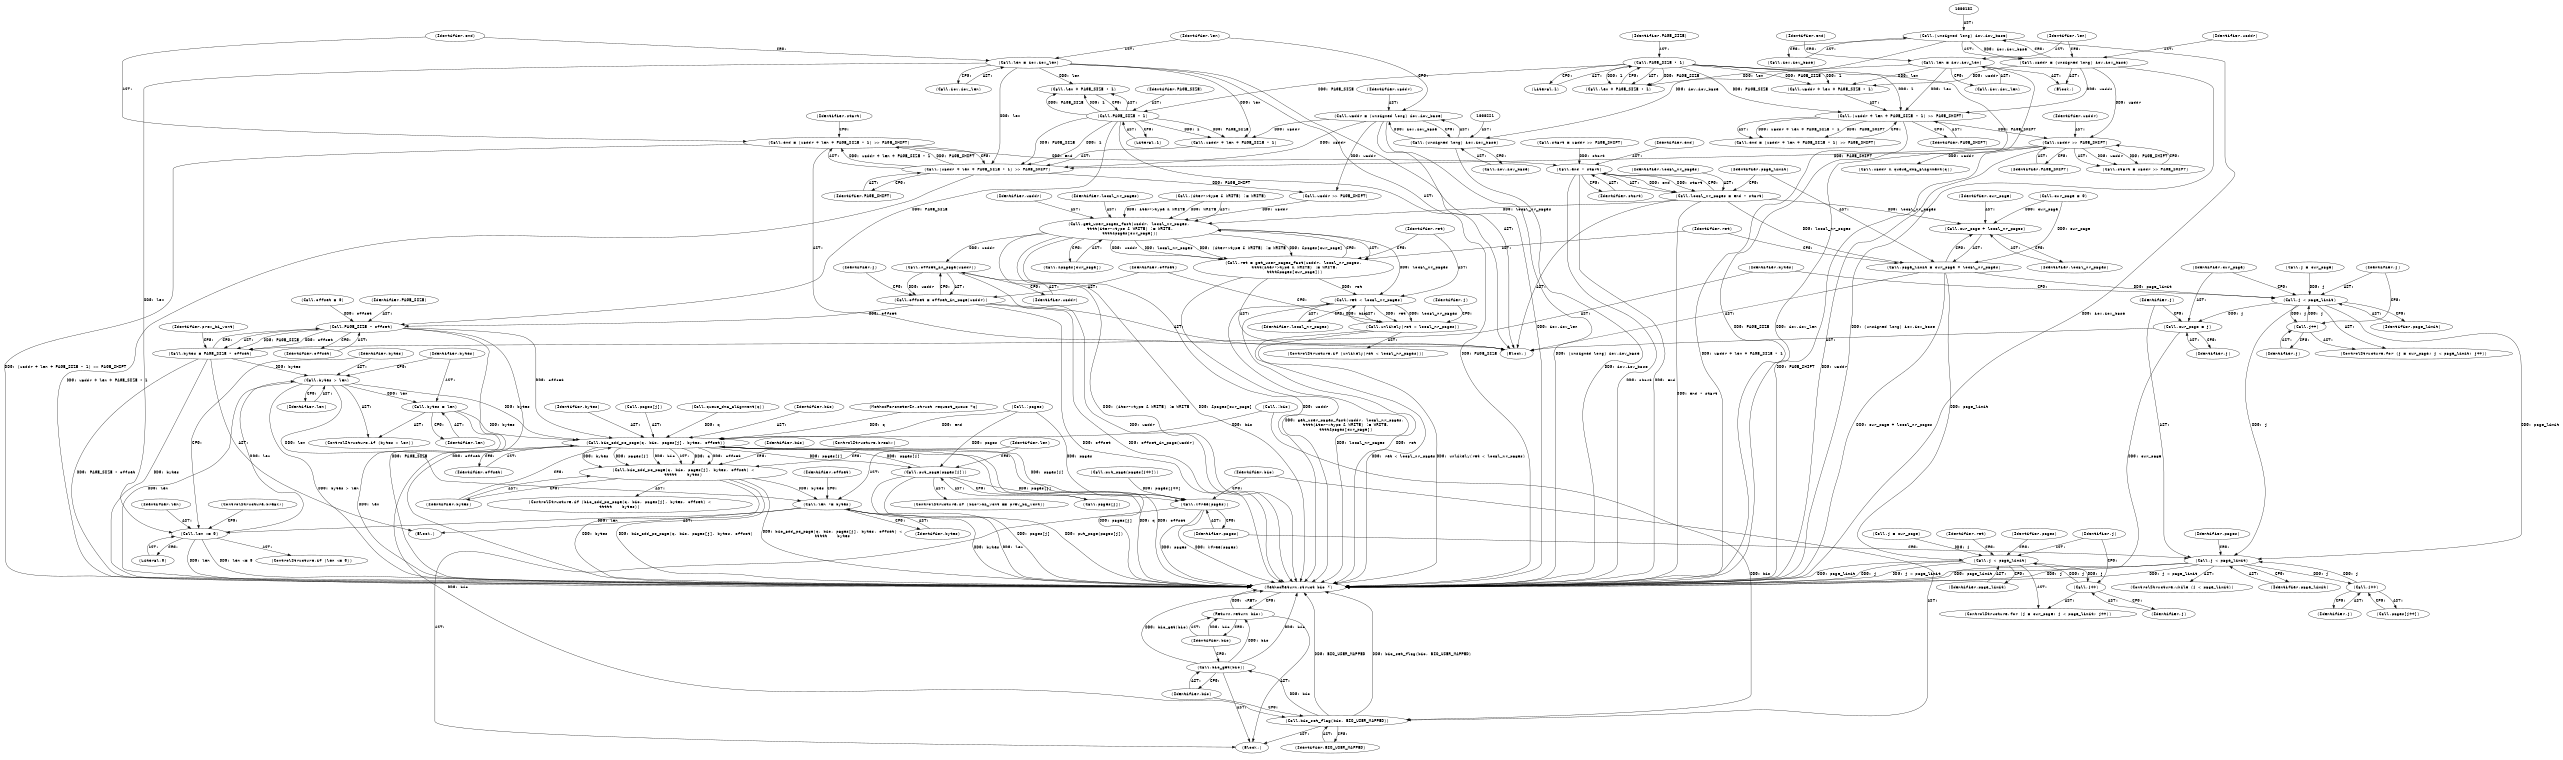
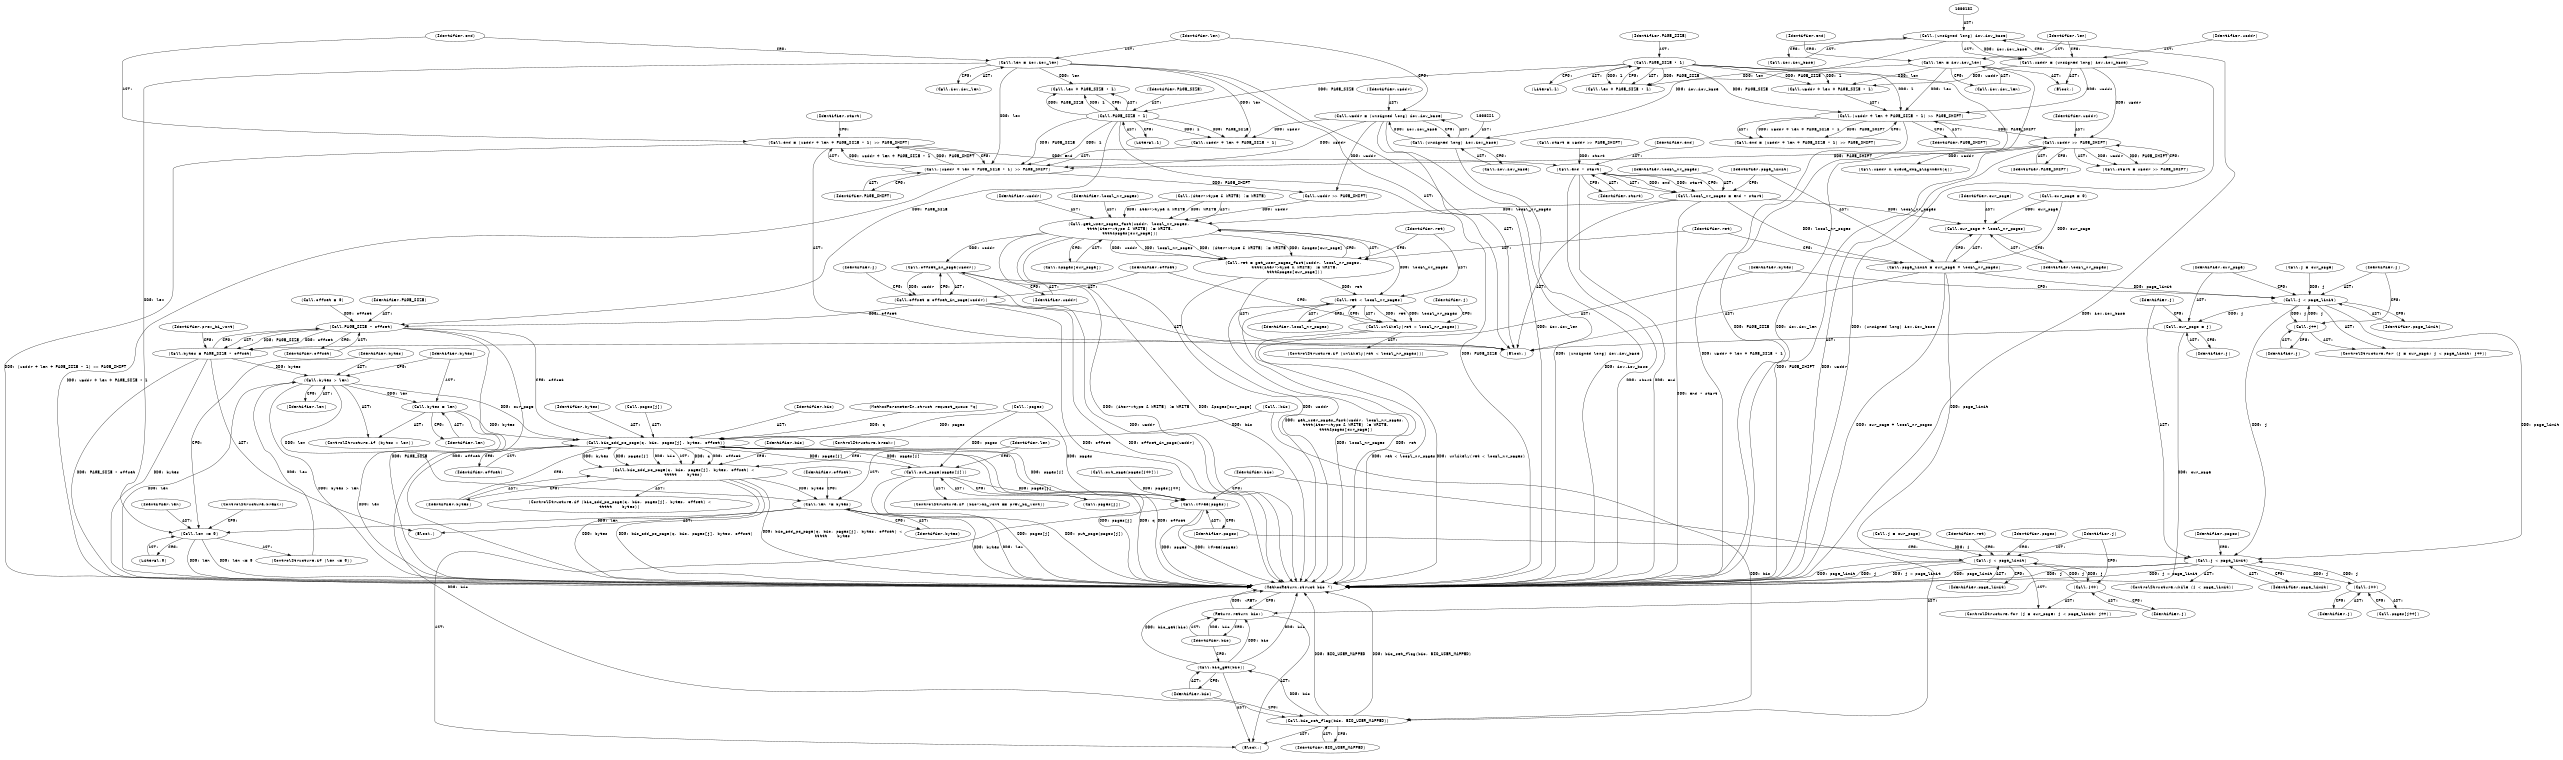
edge "(Call,unlikely(ret < local_nr_pages))" -> "(Call,ret < local_nr_pages)": label "DDG: bio" -> "CFG: "
edge "(Call,PAGE_SIZE - offset)" -> "(Call,bio_add_pc_page(q, bio, pages[j], bytes, offset))": label "DDG: offset" -> "CFG: offset"
edge "(Call,bytes > len)" -> "(Call,bio_add_pc_page(q, bio, pages[j], bytes, offset))": label "DDG: bytes" -> "DDG: cur_page"
node "(Call,queue_dma_alignment(q))": removed
edge "(Call,!pages)" -> "(Call,bio_add_pc_page(q, bio, pages[j], bytes, offset))": label "DDG: end" -> "DDG: pages"
edge "(Call,len <= 0)" -> "(Call,bytes > len)": now "(ControlStructure,if (len <= 0))" -> "(Call,bytes > len)"
edge "(Call,cur_page = j)" -> "(MethodReturn,struct bio *)": now "(Call,cur_page = j)" -> "(Return,return bio;)"
